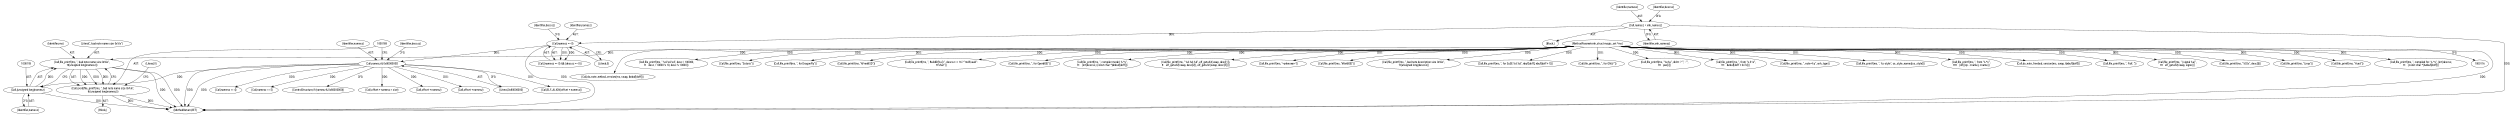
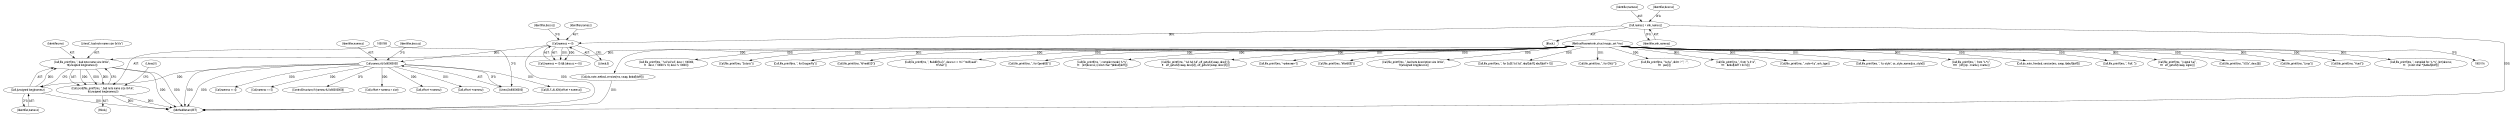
edge "1000188" -> "(Call,namesz & 0x80000000)": now "1000188" -> "(Literal,0x80000000)"
node "1000193": removed
edge "(MethodParameterIn,struct magic_set *ms)" -> "(MethodReturn,RET)": now "(Call,do_note_netbsd_version(ms, swap, &nbuf[doff]))" -> "(MethodReturn,RET)"
